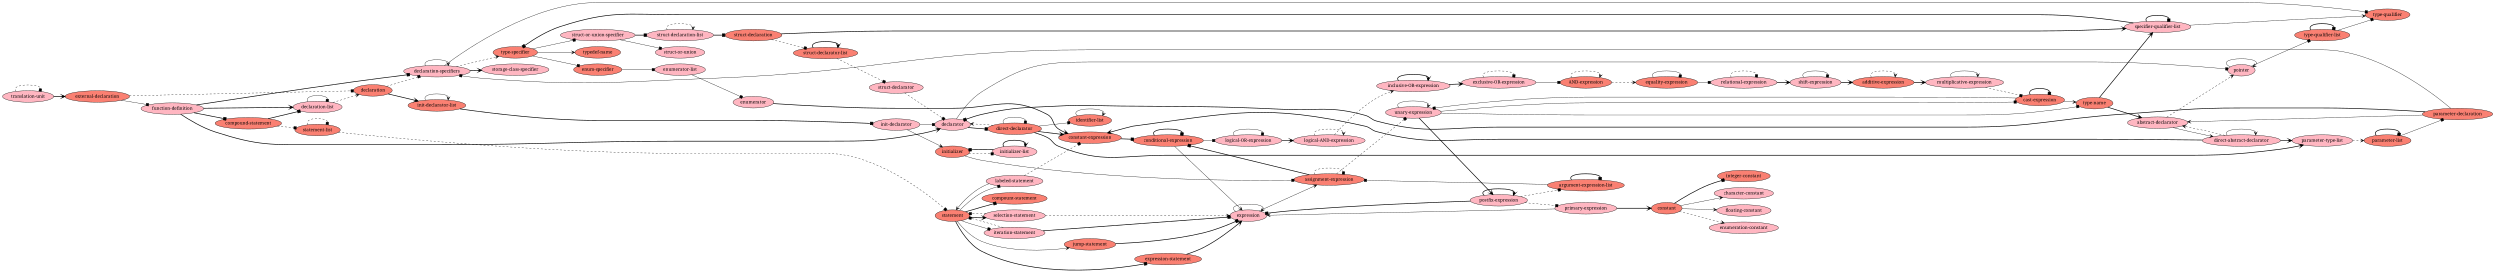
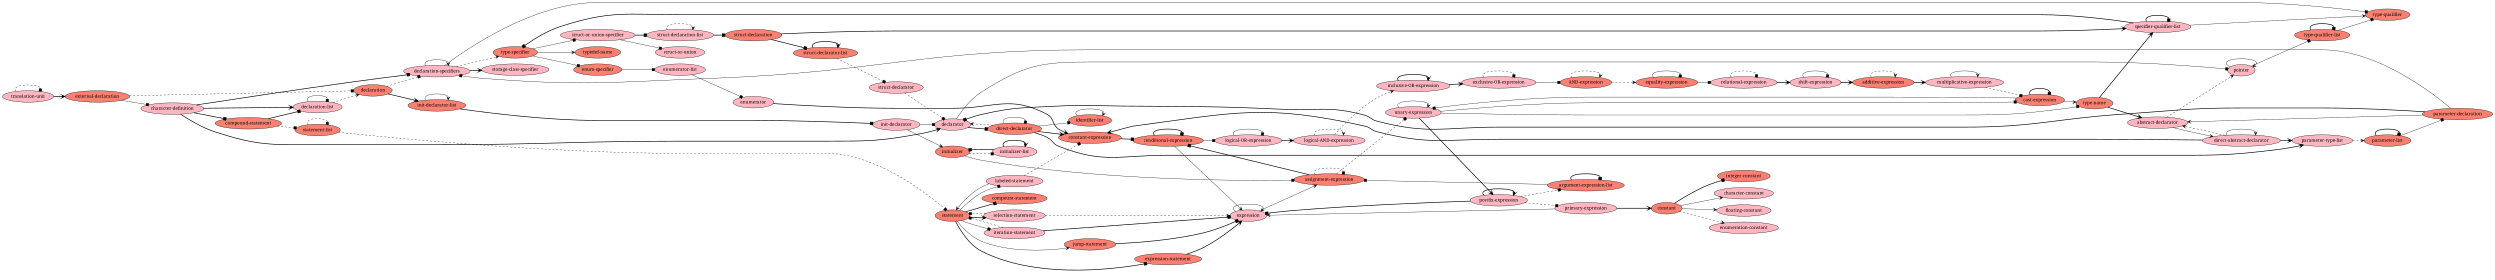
edge "struct-declaration" -> "struct-declarator-list": style dashed -> bold
node "function-definition": label "function-definition" -> "character-definition"
